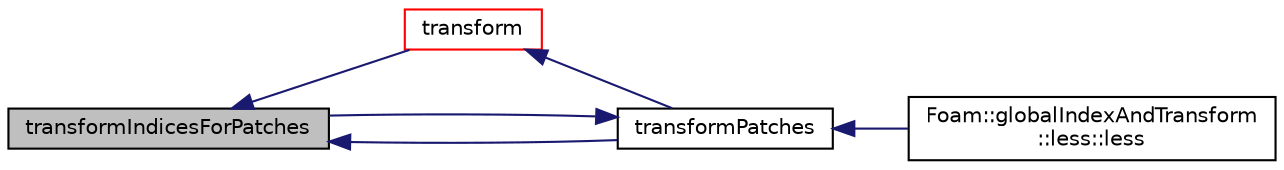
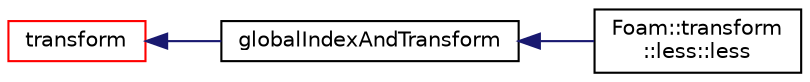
node "transformIndicesForPatches": removed
node "transformPatches": label "transformPatches" -> "globalIndexAndTransform"
node "Foam::globalIndexAndTransform ::less::less": label "Foam::globalIndexAndTransform ::less::less" -> "Foam::transform ::less::less"
